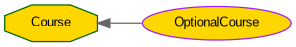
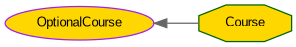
edge "OptionalCourse" -> "Course": reversed
